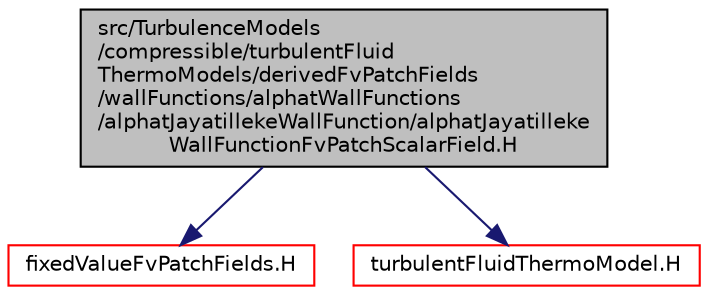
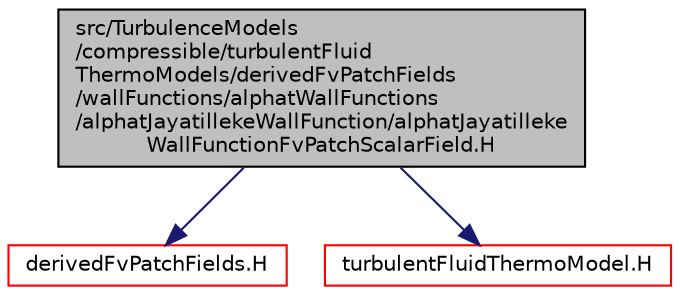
node "fixedValueFvPatchFields.H": label "fixedValueFvPatchFields.H" -> "derivedFvPatchFields.H"
